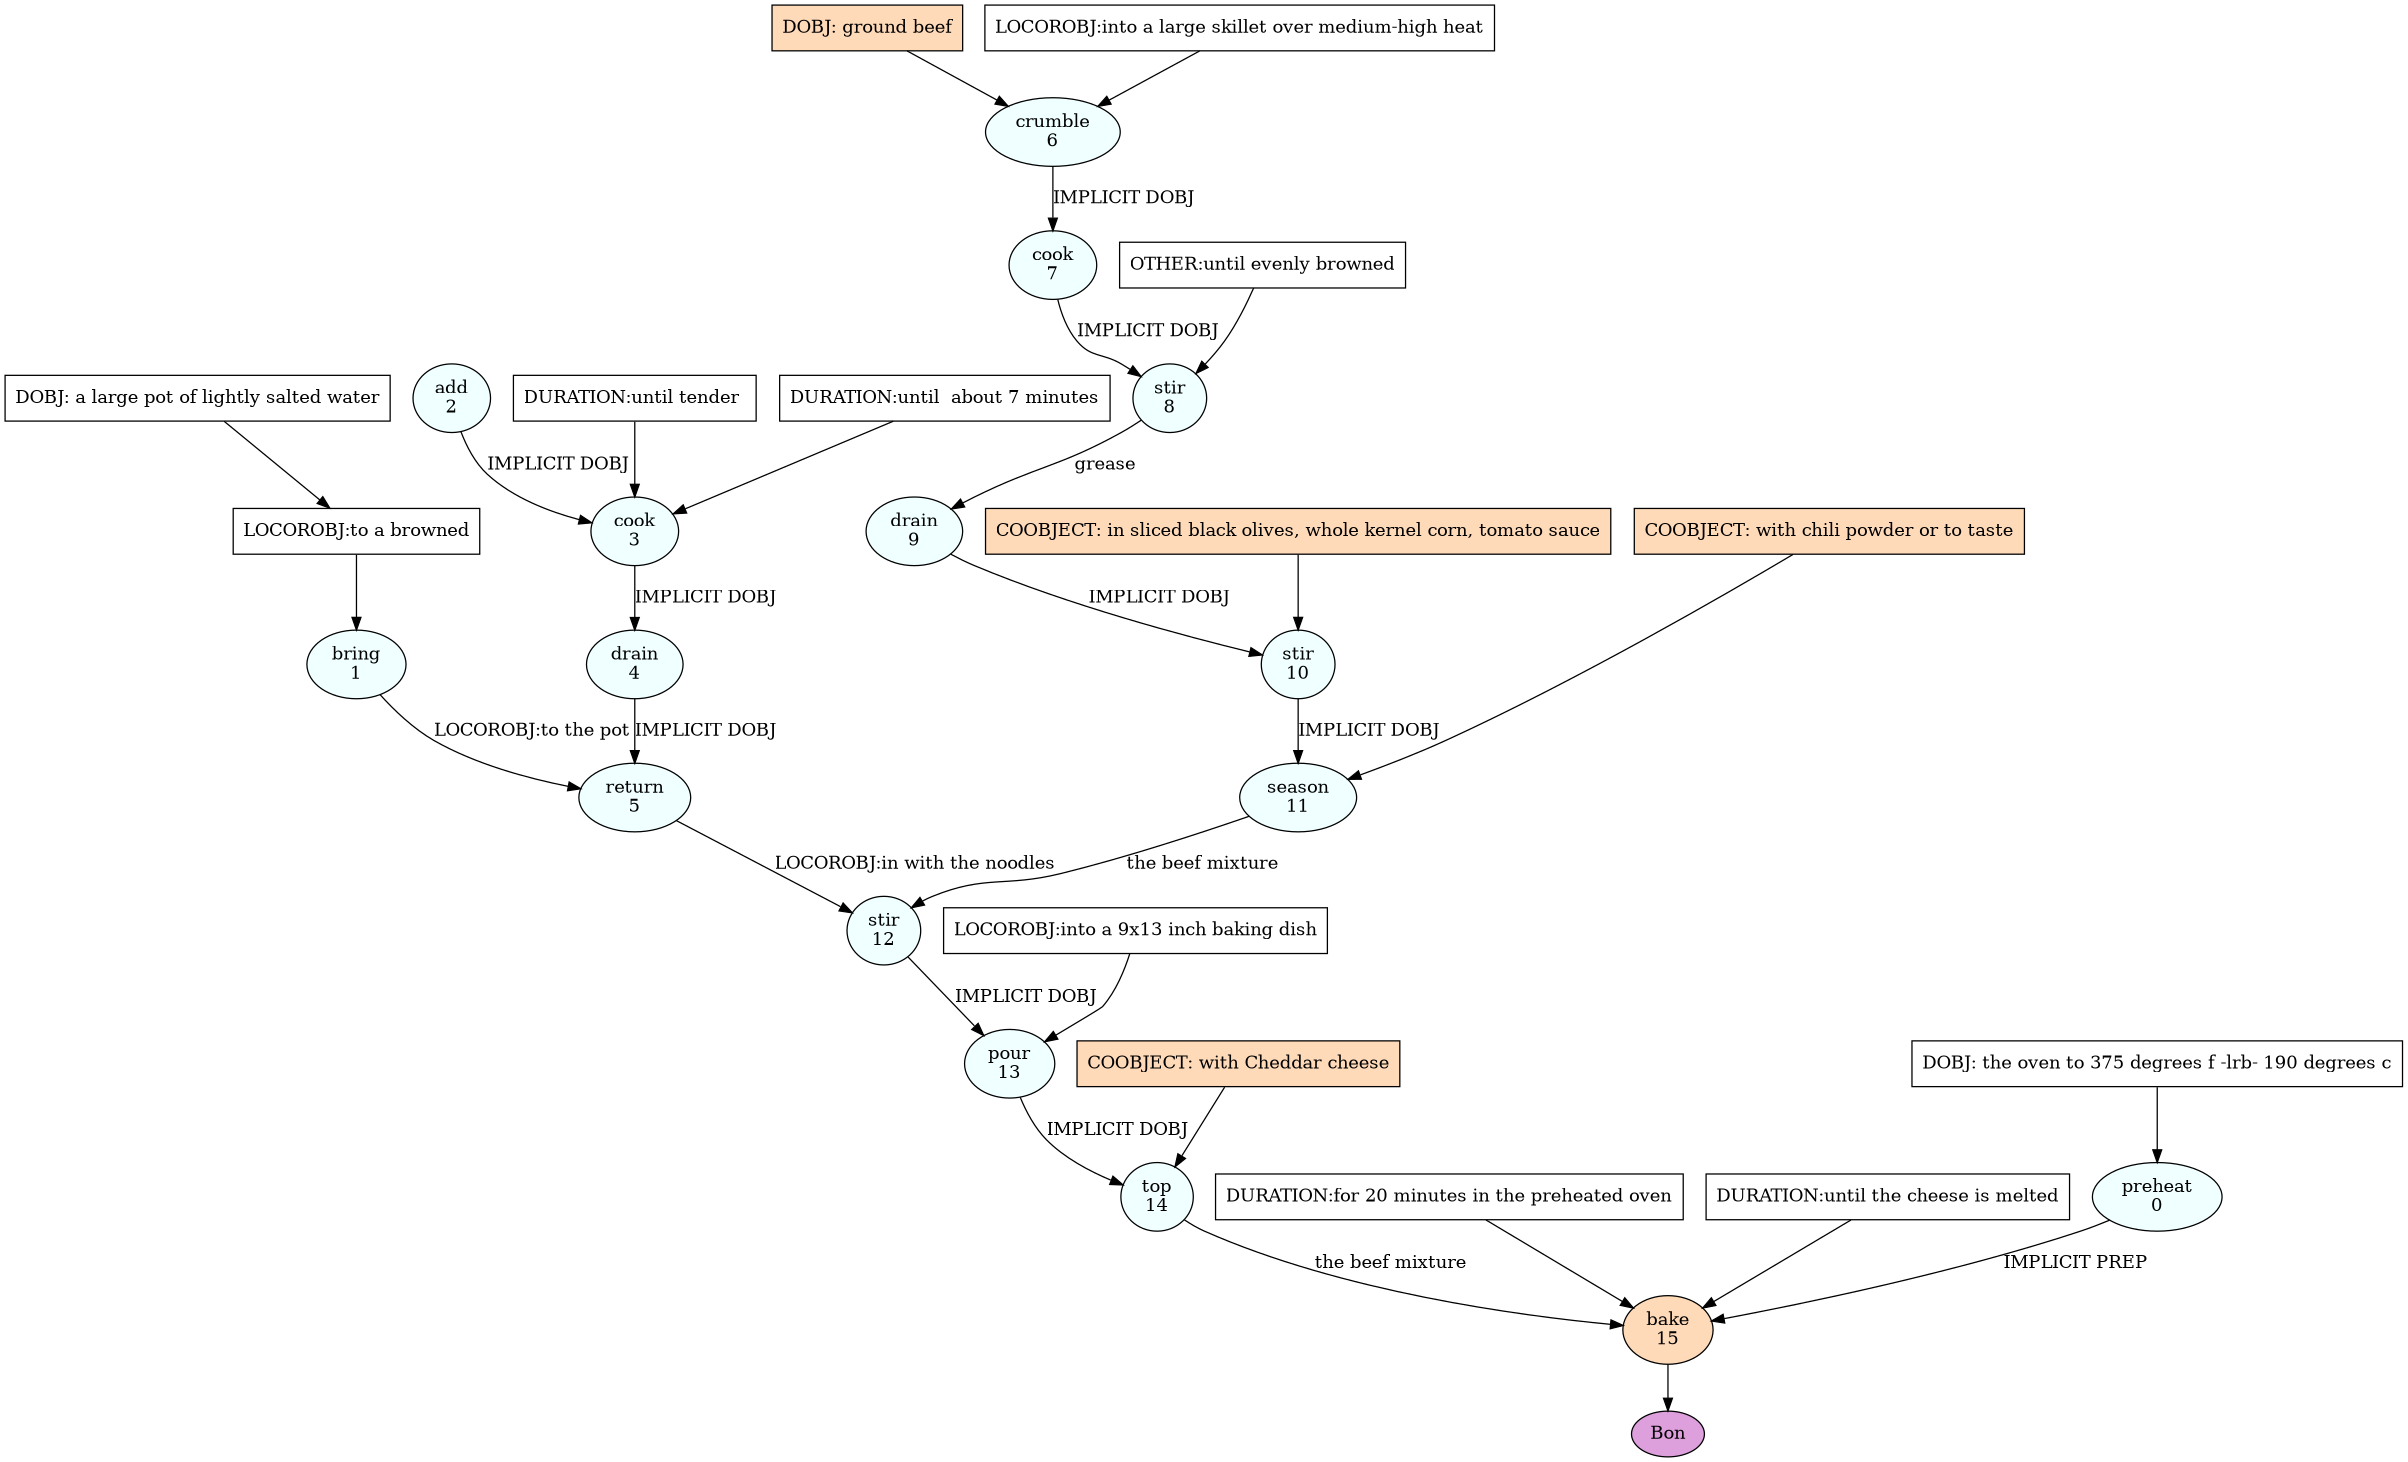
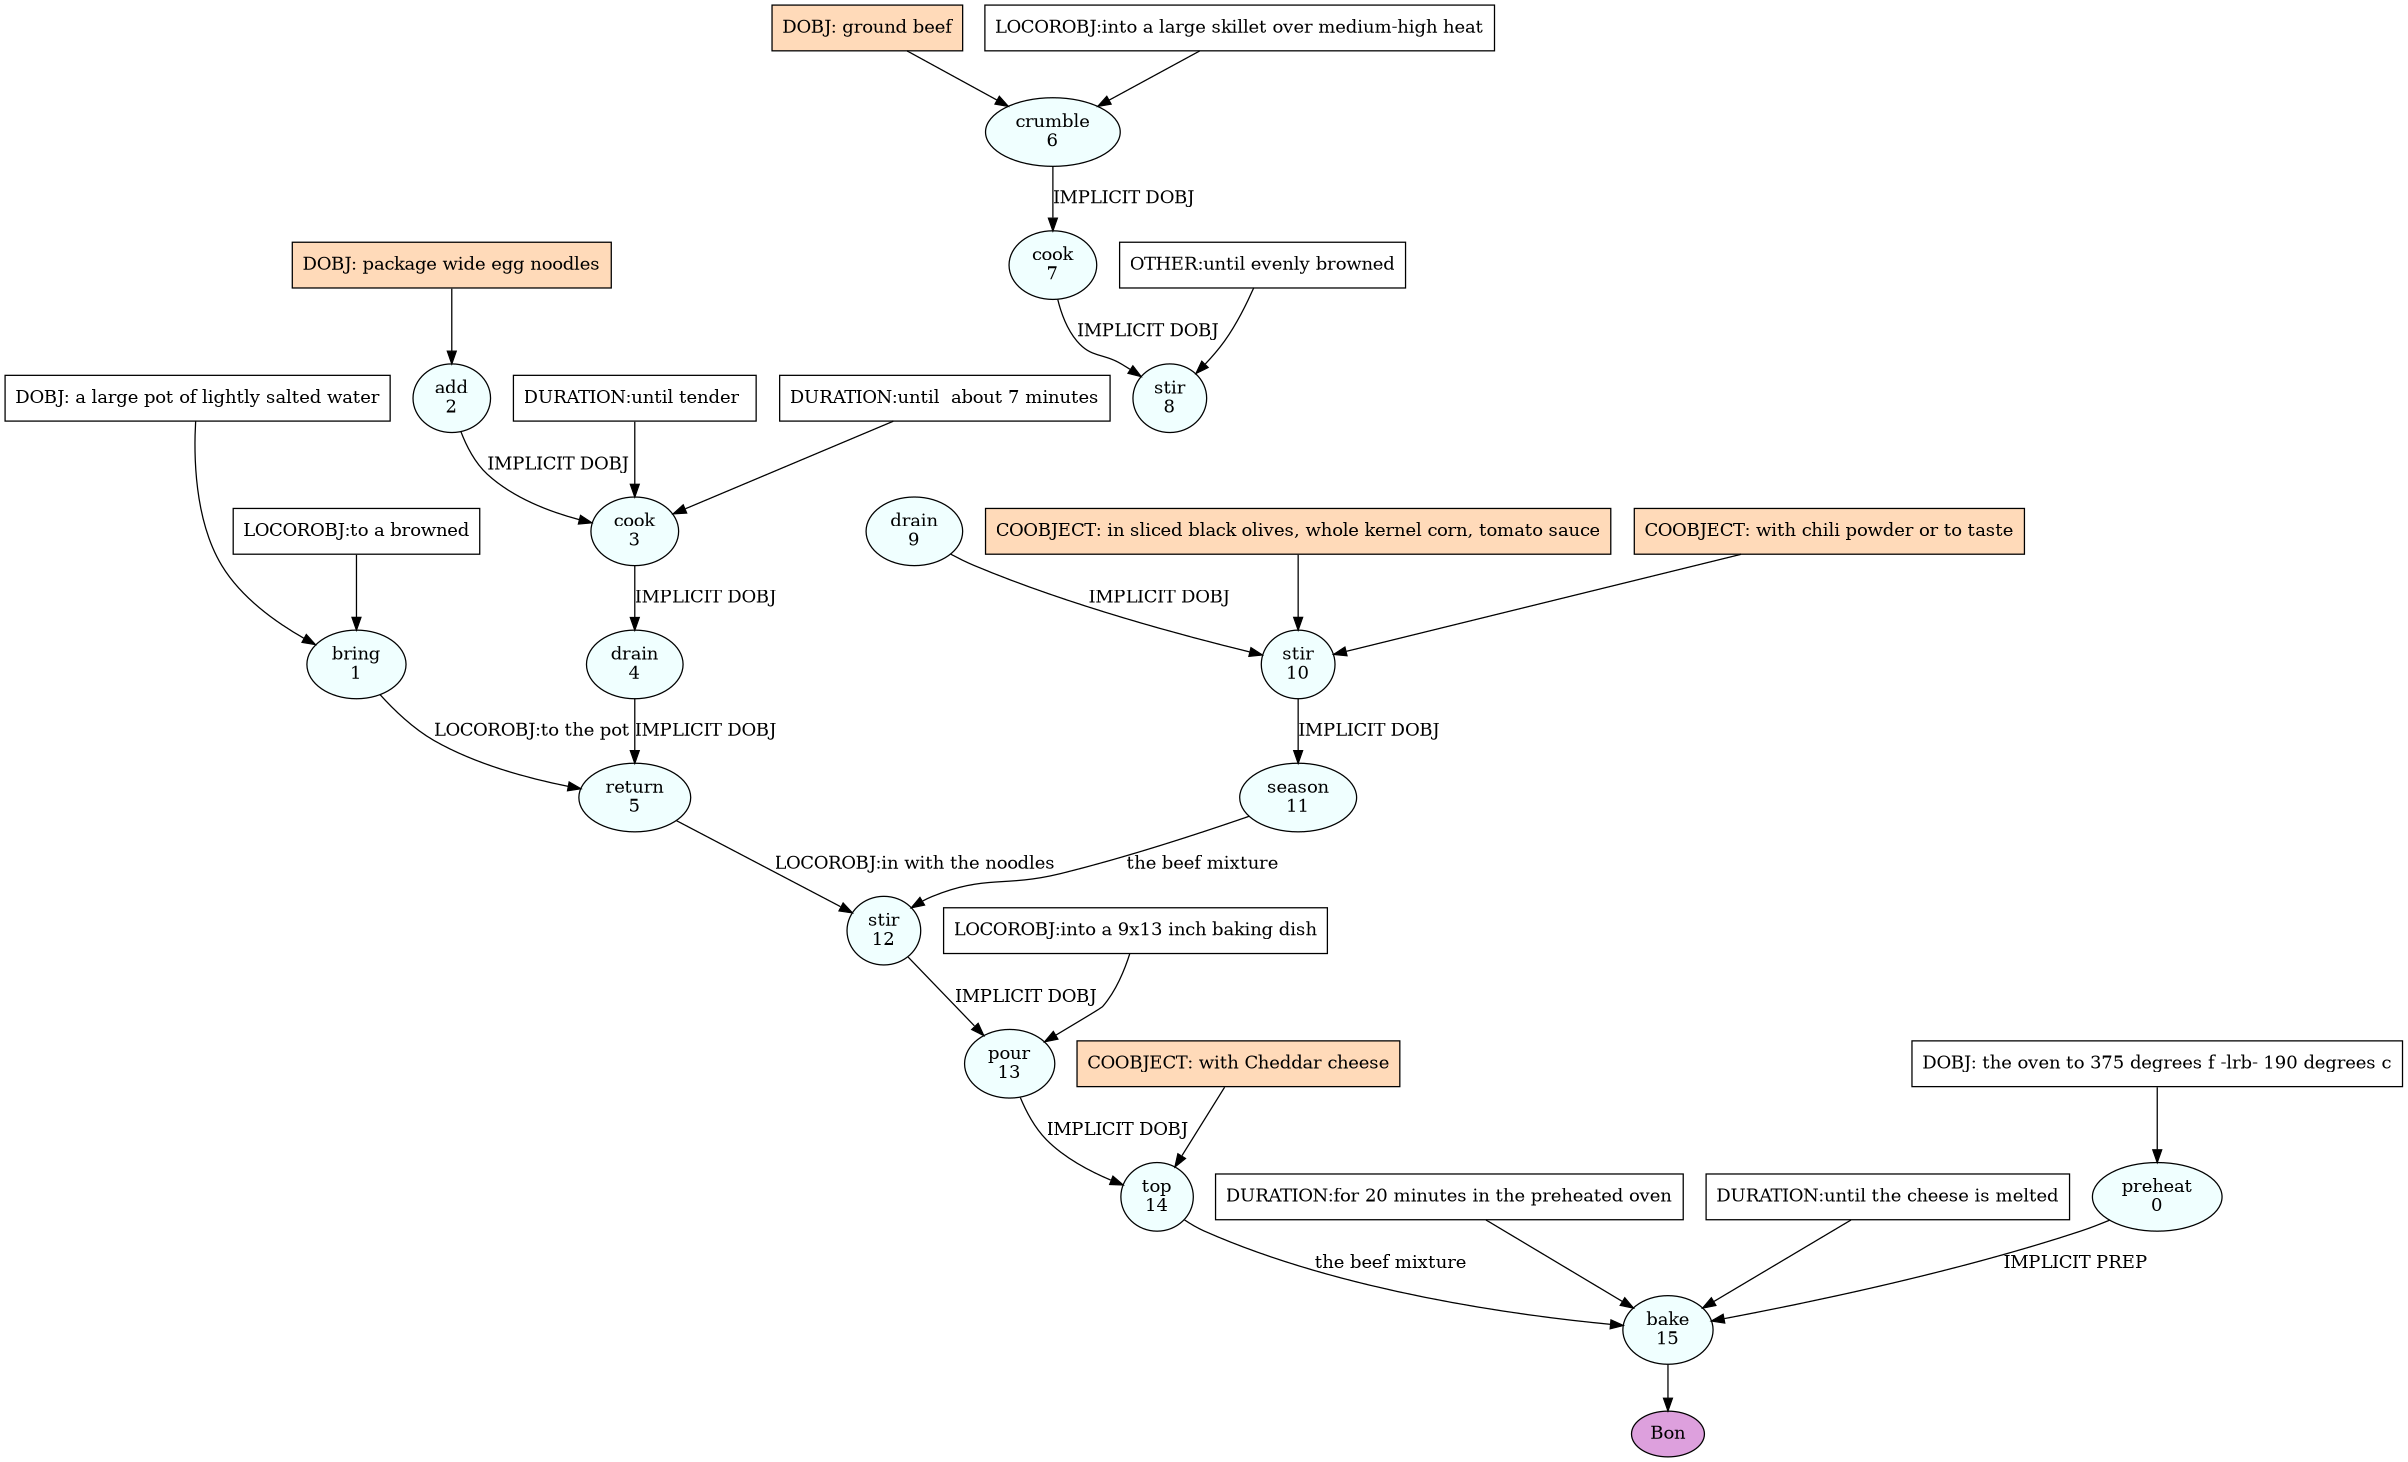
node "DOBJ: package wide egg noodles": added
edge "DOBJ: a large pot of lightly salted water" -> "LOCOROBJ:to a browned": now "DOBJ: a large pot of lightly salted water" -> "bring 1"
edge "stir 8" -> "drain 9": removed, label "grease"
edge "COOBJECT: with chili powder or to taste" -> "season 11": now "COOBJECT: with chili powder or to taste" -> "stir 10"
node "bake 15": fillcolor peachpuff -> azure
